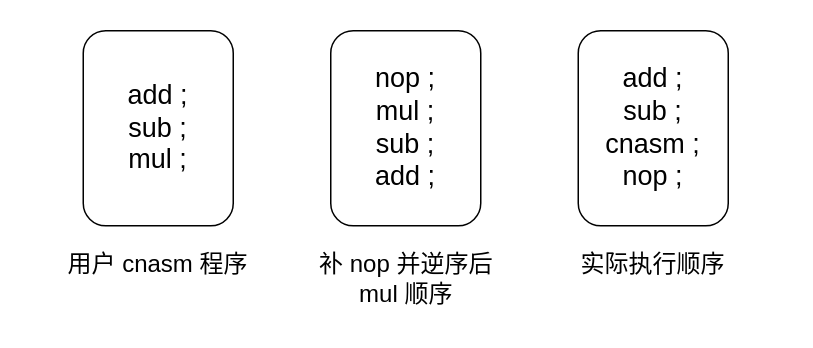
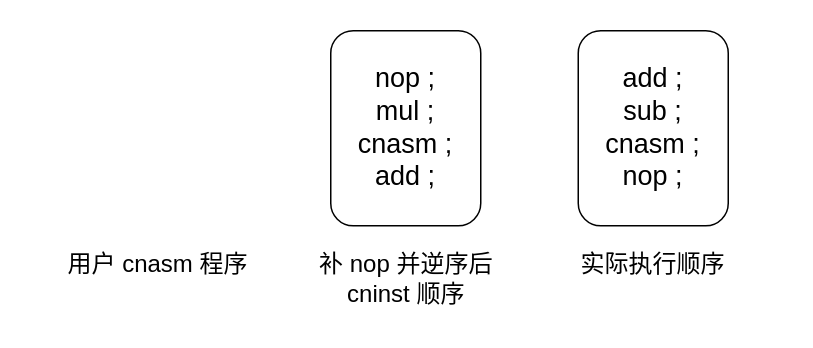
node "add ; sub ; mul ;": removed
node "nop ; mul ; sub ; add ;": label "nop ; mul ; sub ; add ;" -> "nop ; mul ; cnasm ; add ;"
node "补 nop 并逆序后 mul 顺序": label "补 nop 并逆序后 mul 顺序" -> "补 nop 并逆序后 cninst 顺序"
